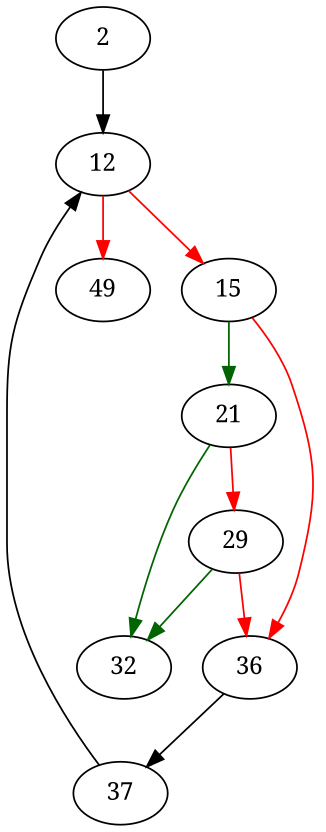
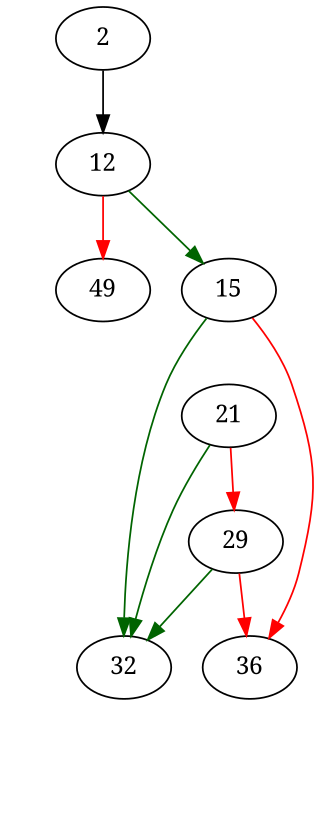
edge "12" -> "15": color red -> darkgreen
edge "15" -> "21": now "15" -> "32"
node "37": removed
